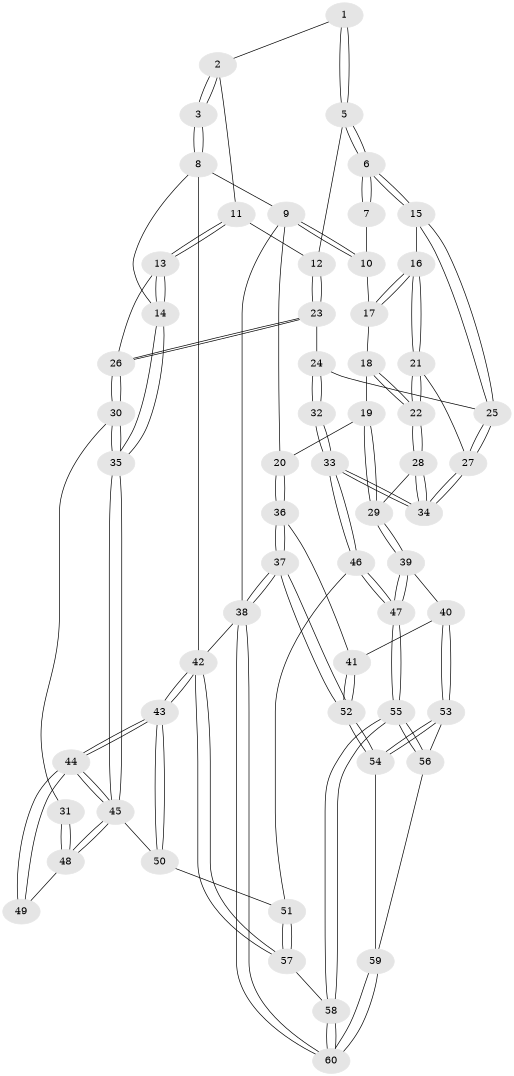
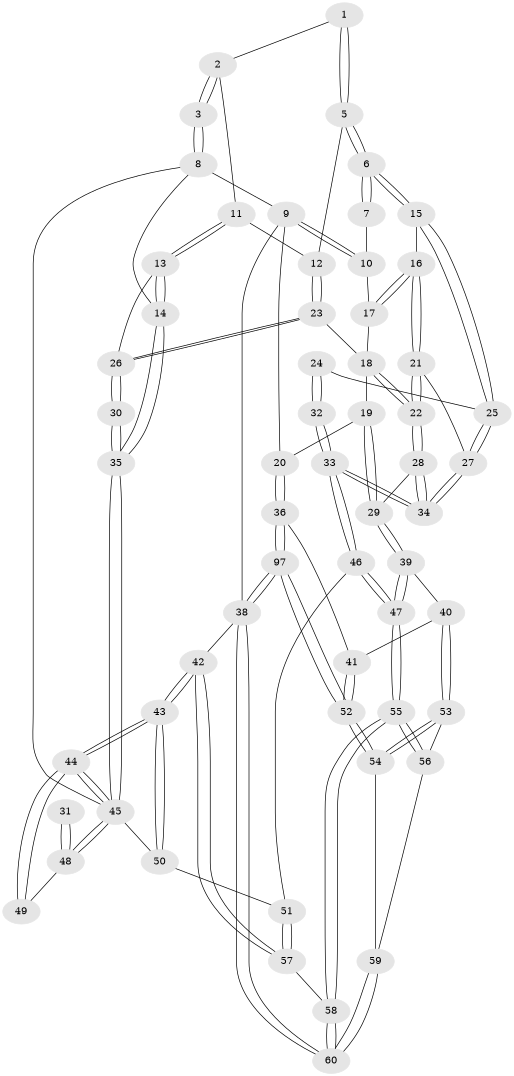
edge "23" -- "24": now "23" -- "18"
edge "8" -- "42": now "8" -- "45"
node "37": label "37" -> "97"
edge "30" -- "31": removed
